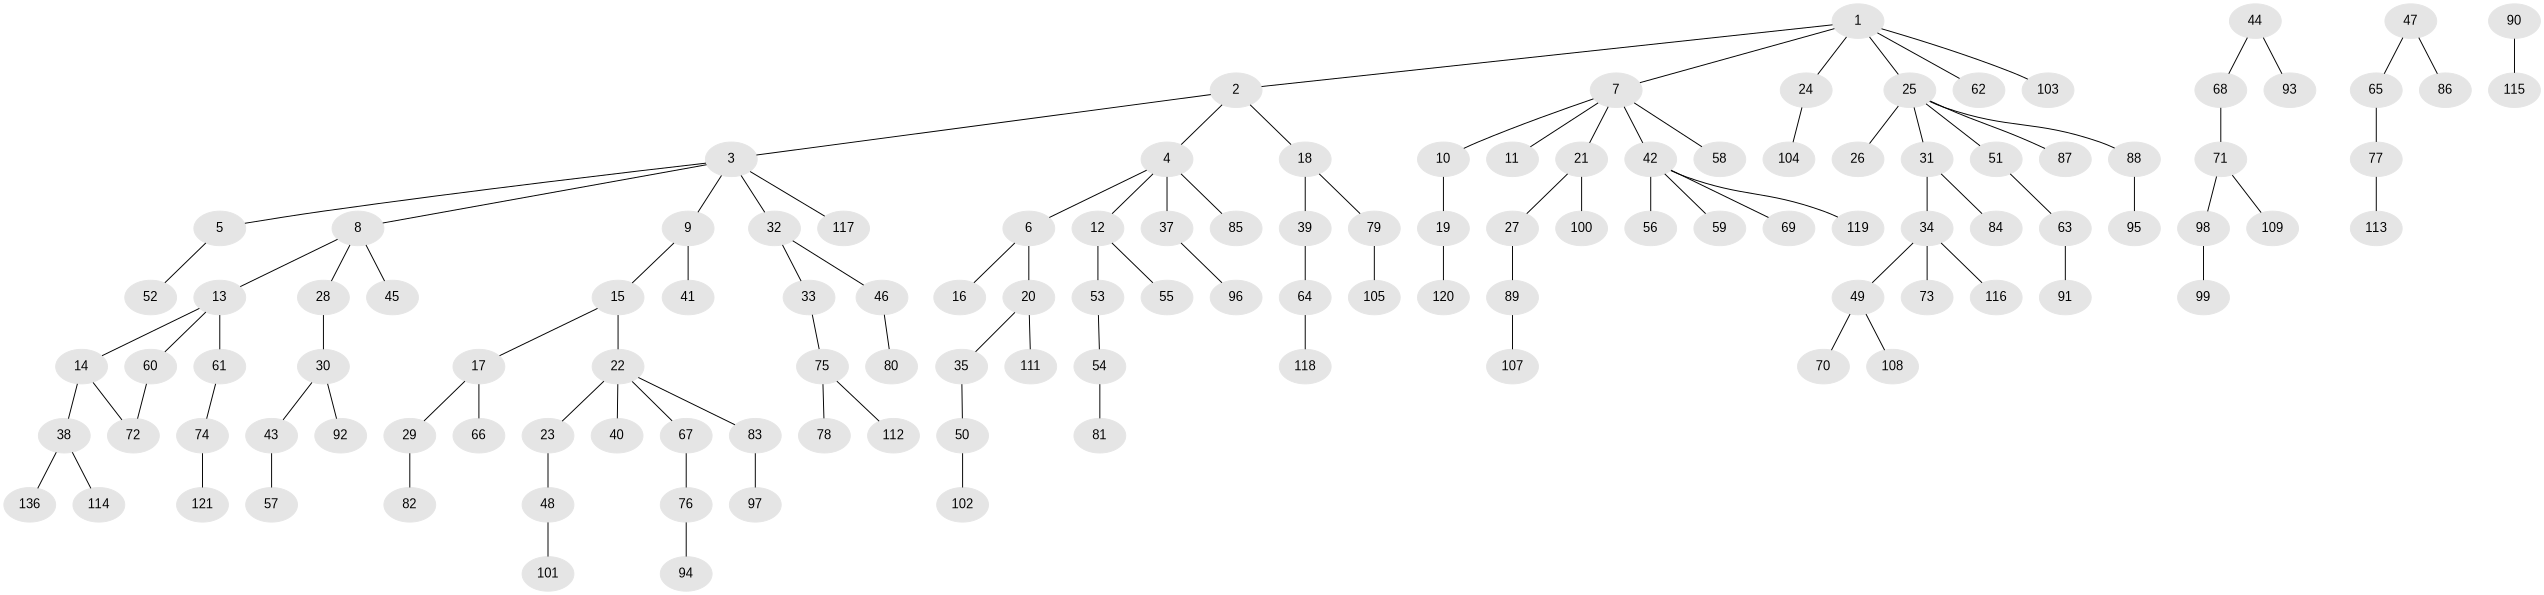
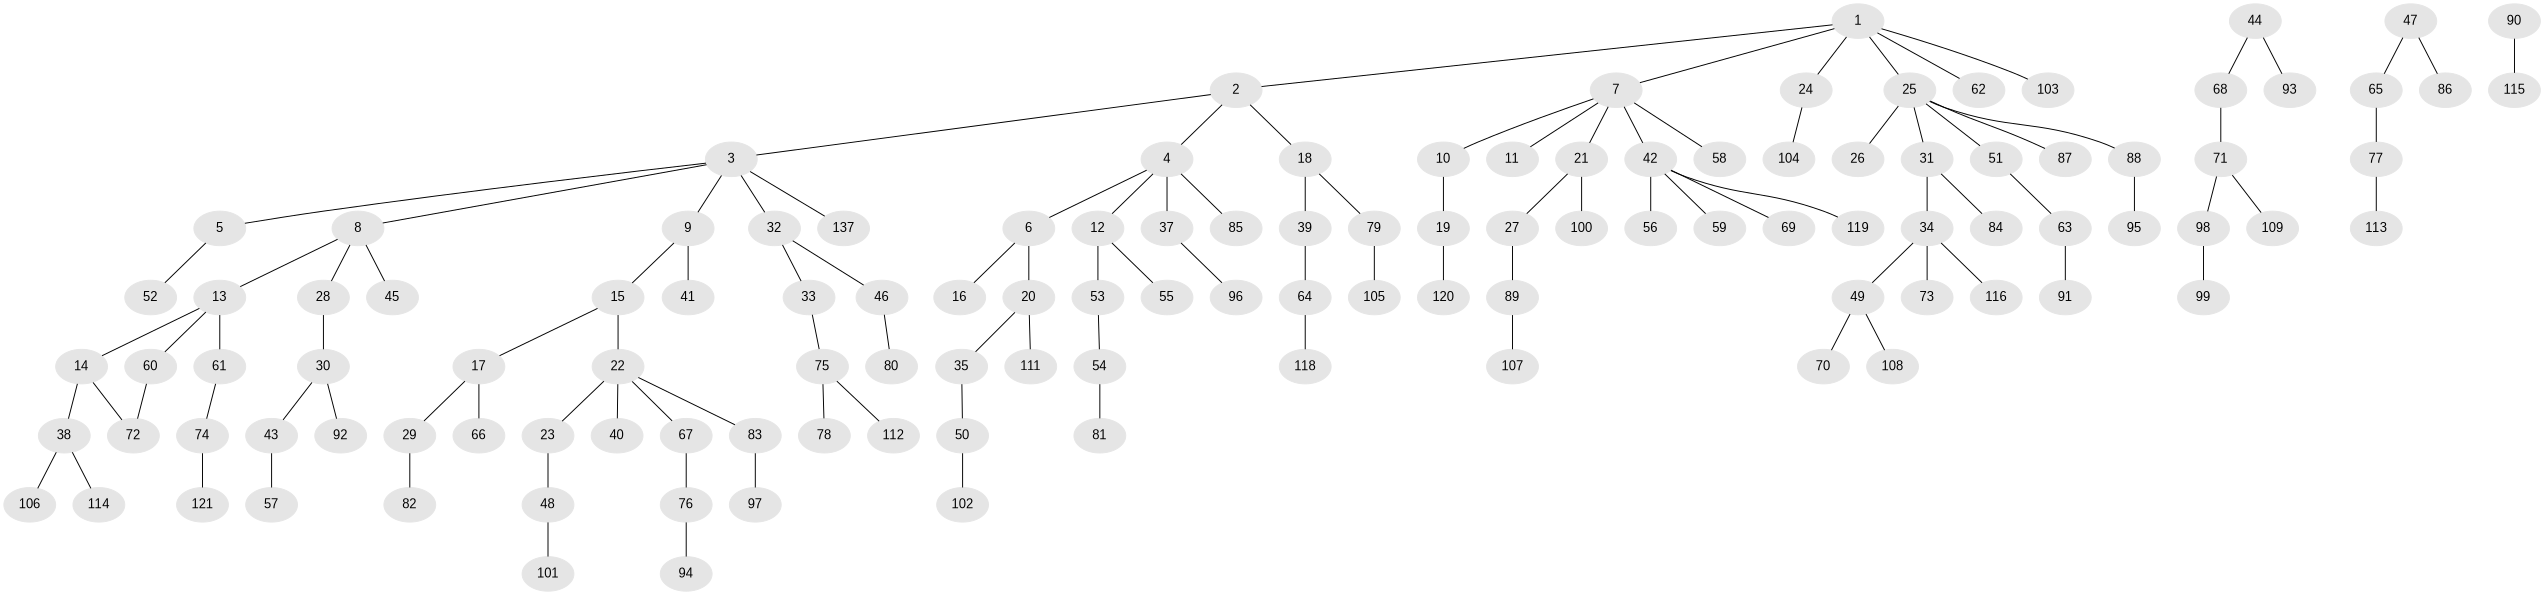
node "117": label "117" -> "137"
node "136": label "136" -> "106"
